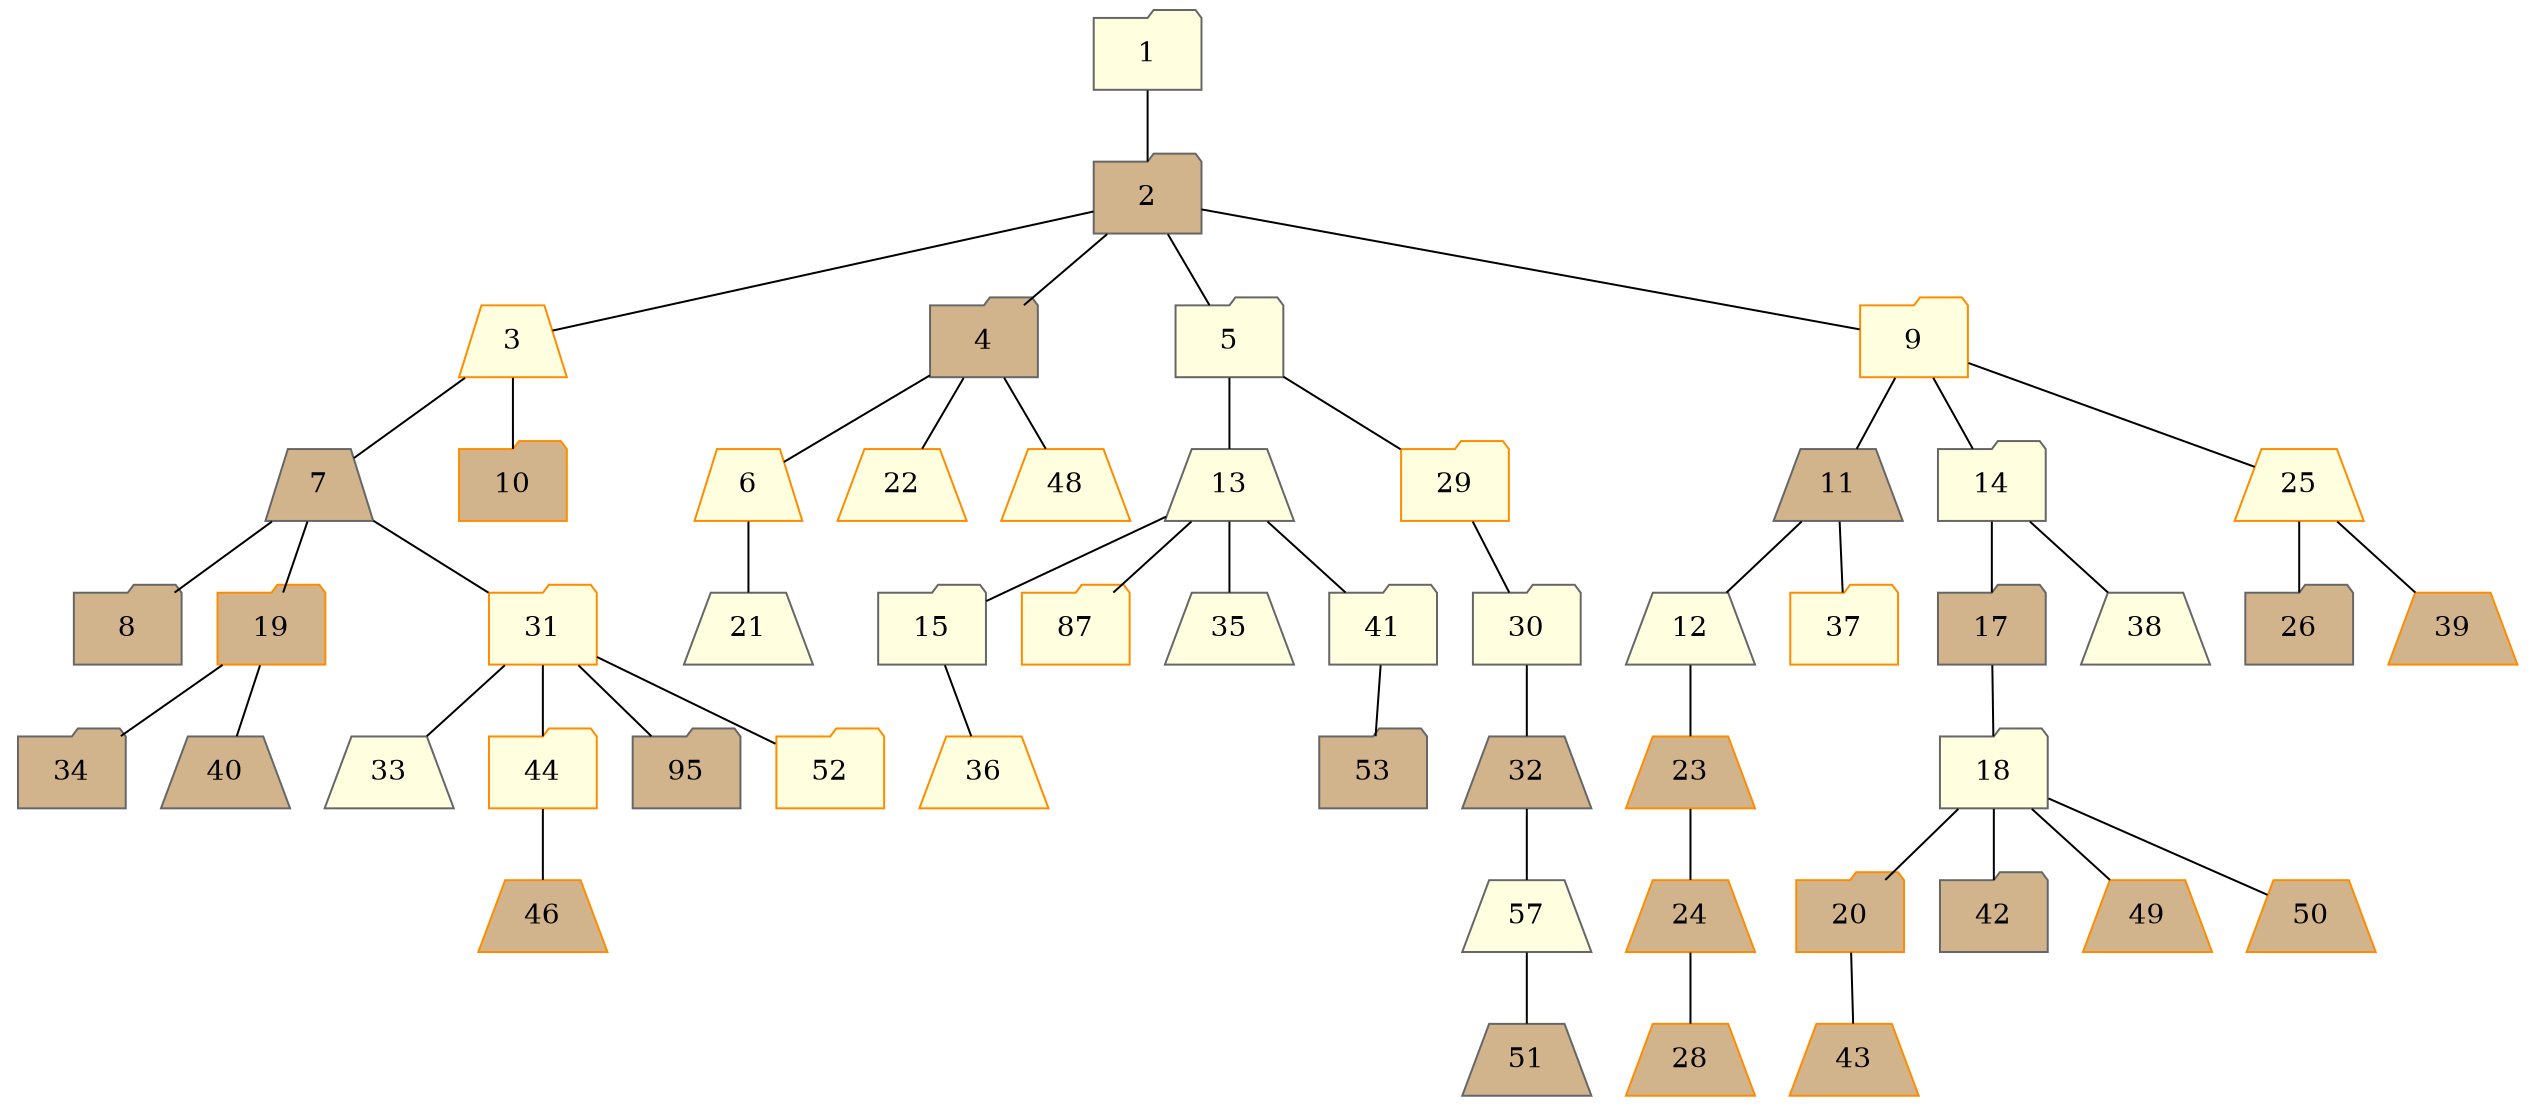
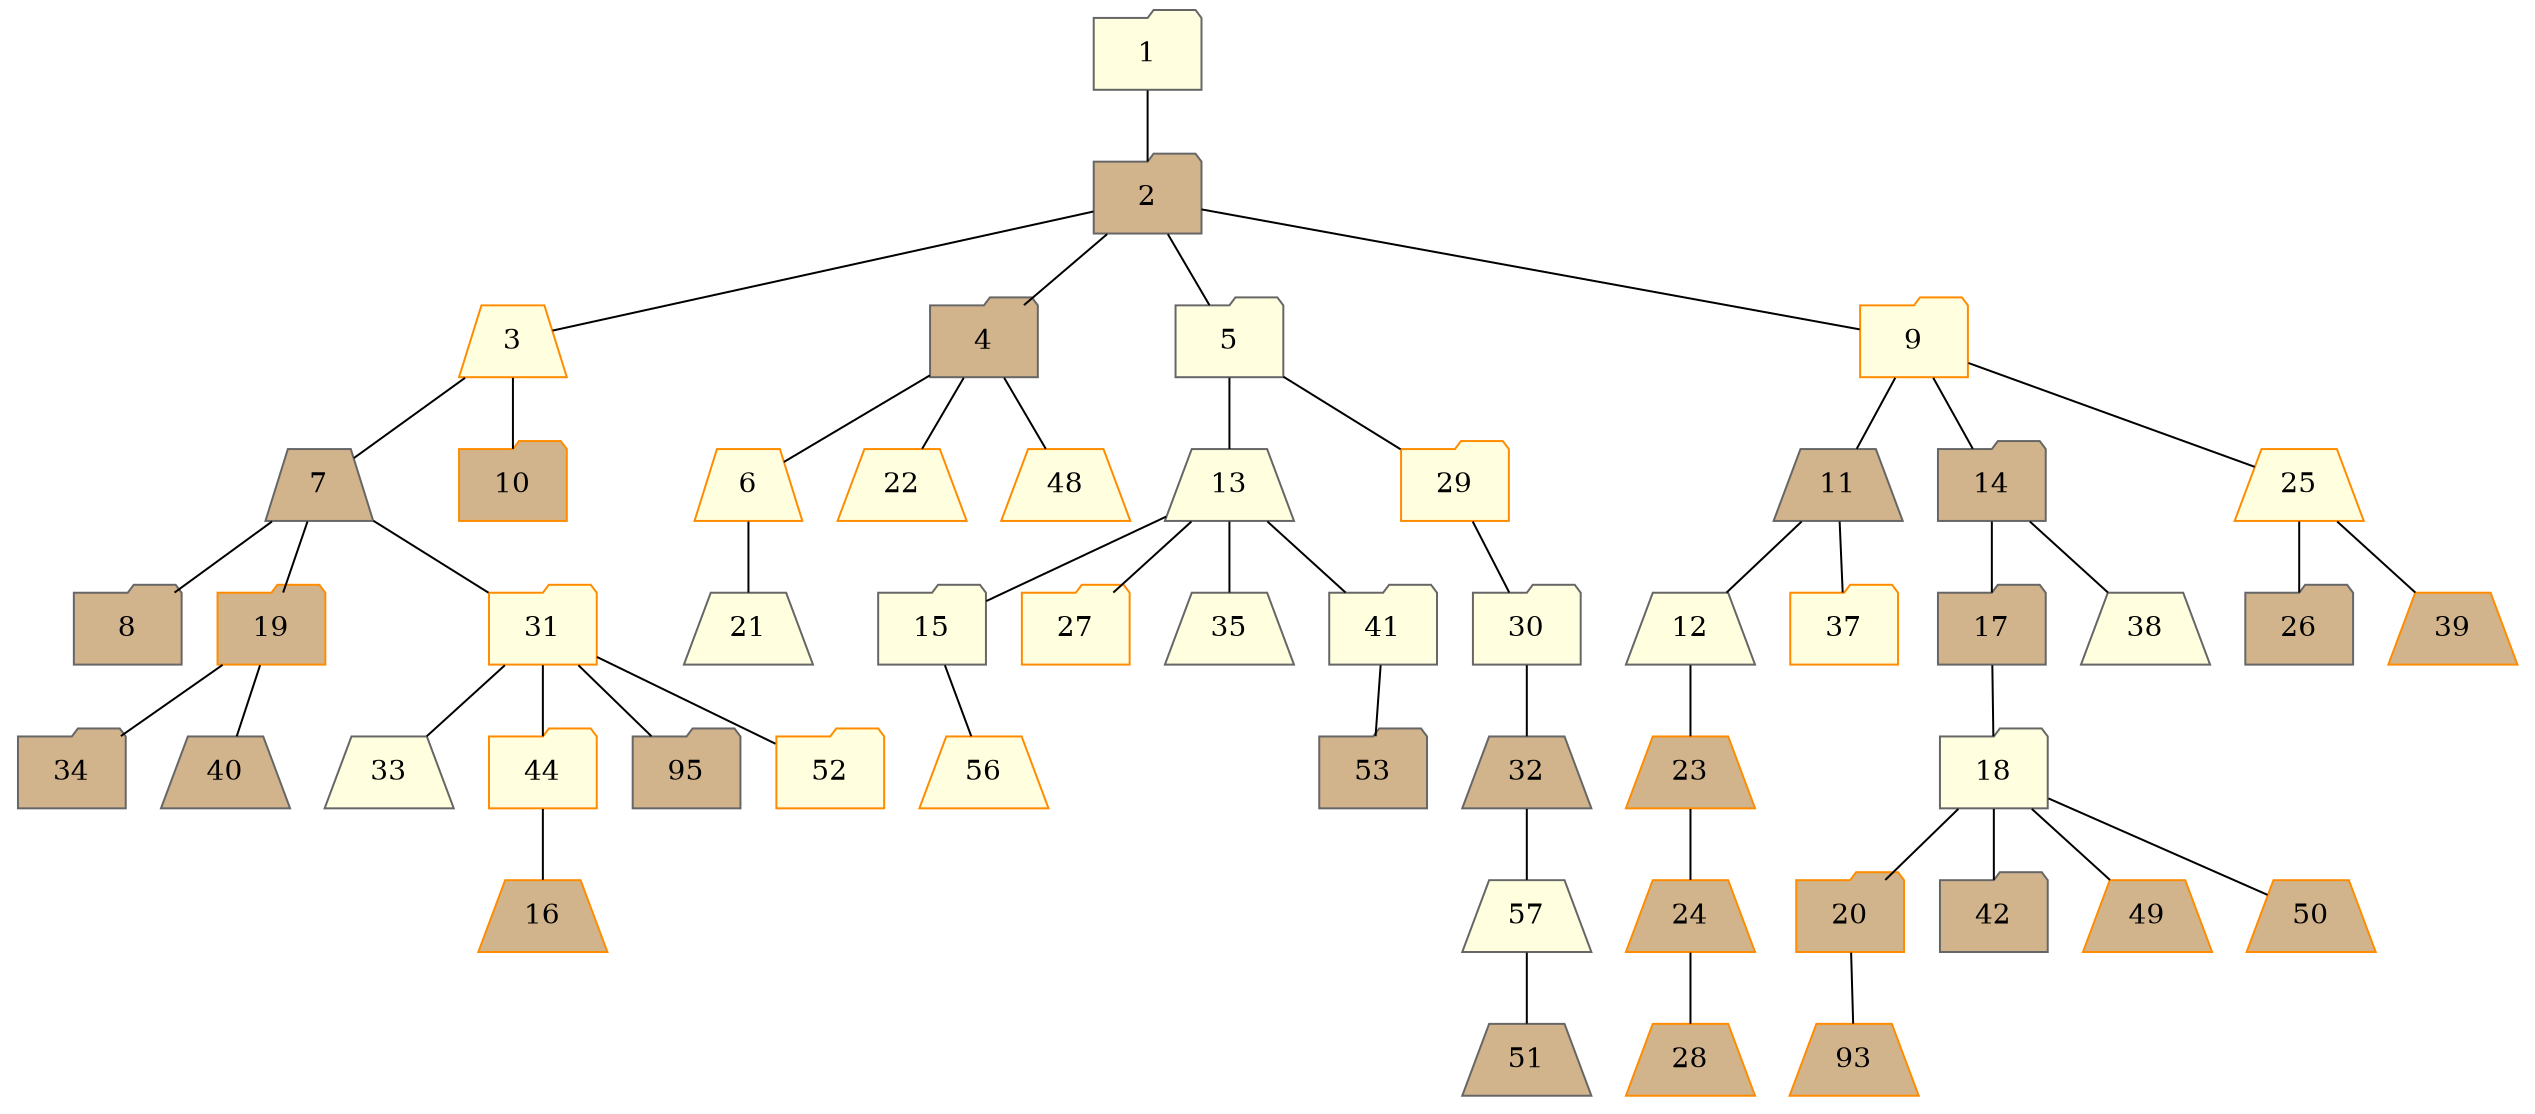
node "14": fillcolor lightyellow -> tan
node "87": label "87" -> "27"
node "36": label "36" -> "56"
node "46": label "46" -> "16"
node "43": label "43" -> "93"
